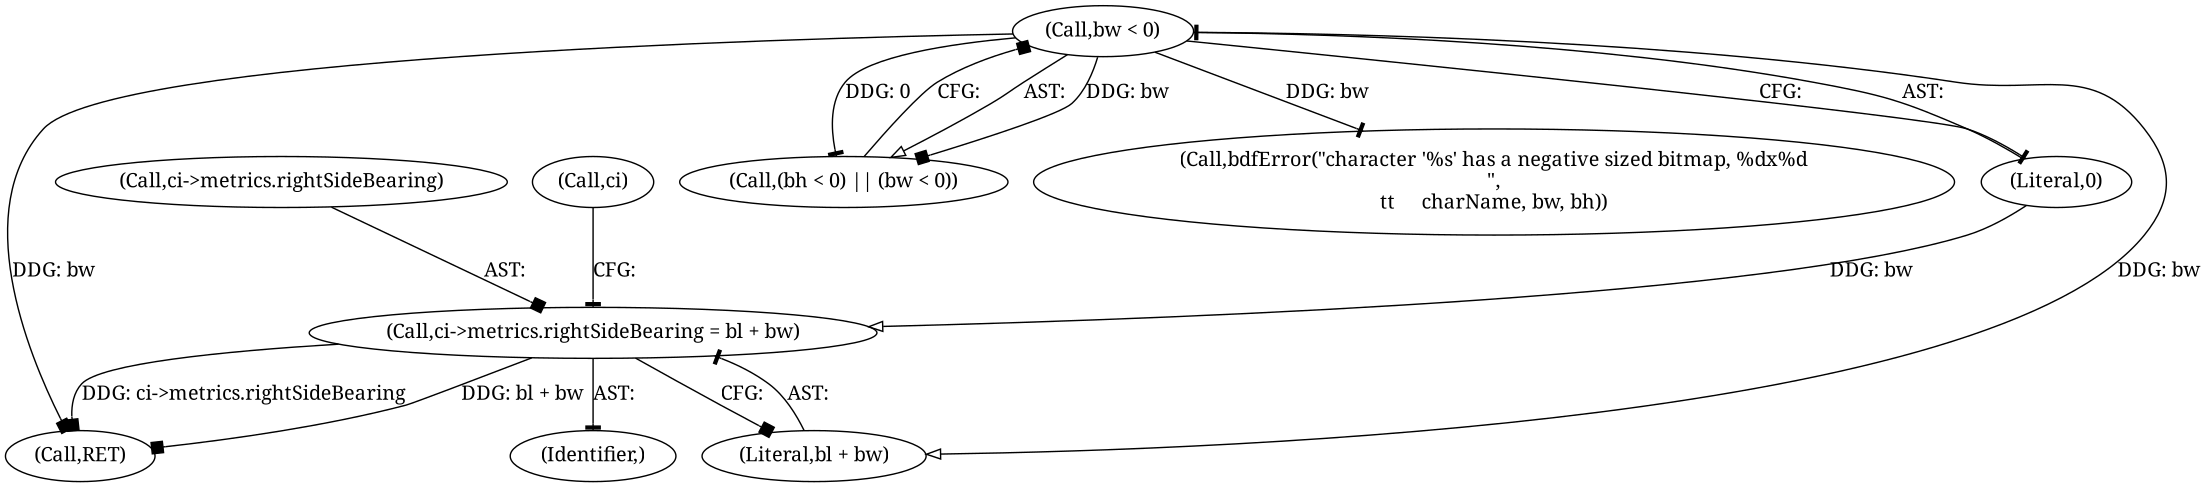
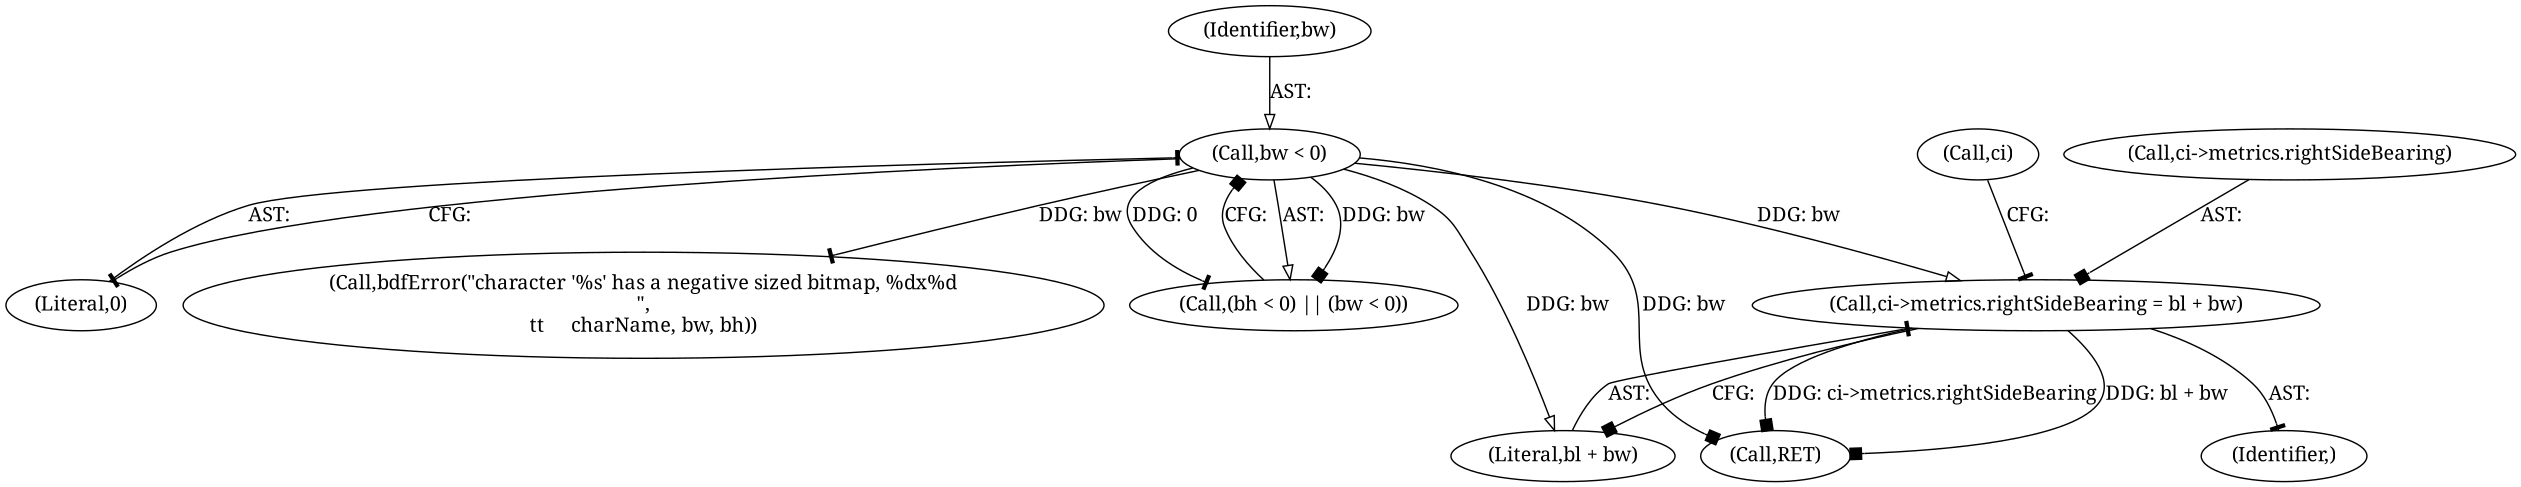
node "(Identifier,bw)": added
edge "(Literal,0)" -> "(Call,ci->metrics.rightSideBearing = bl + bw)": now "(Call,bw < 0)" -> "(Call,ci->metrics.rightSideBearing = bl + bw)"
